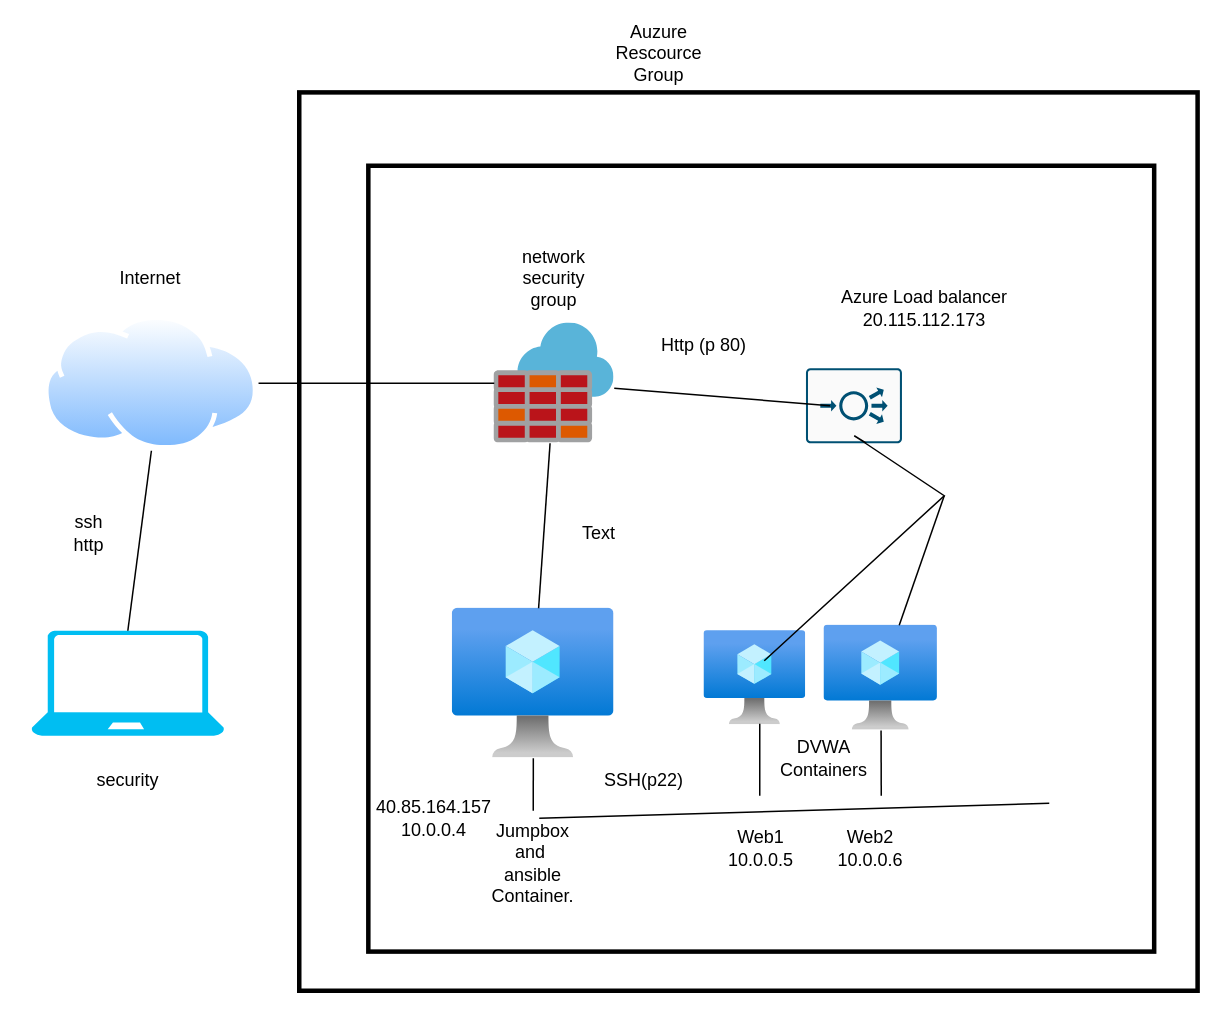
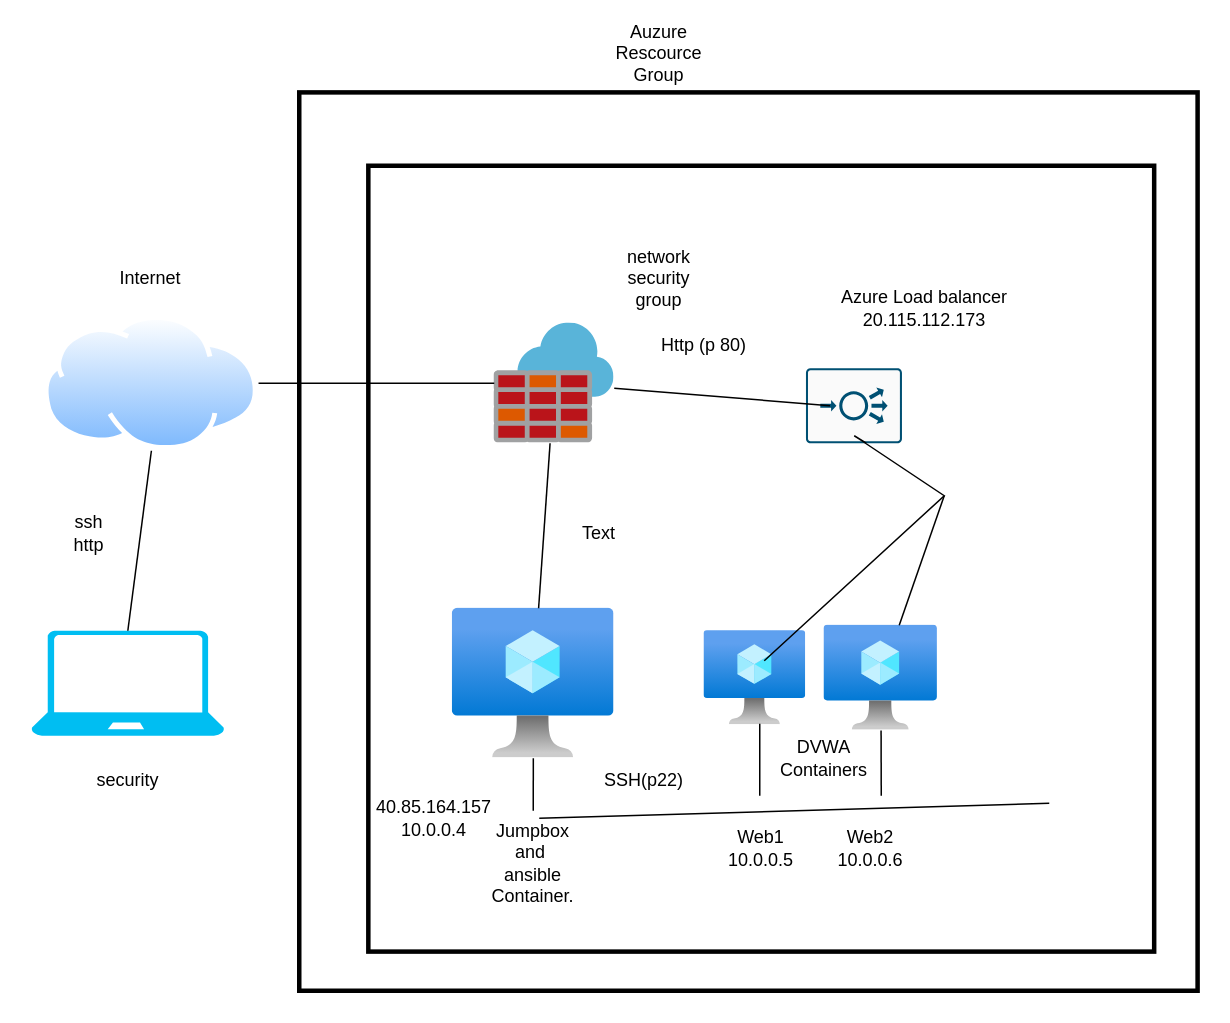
node "network security group": moved (554, 278) -> (659, 278)
